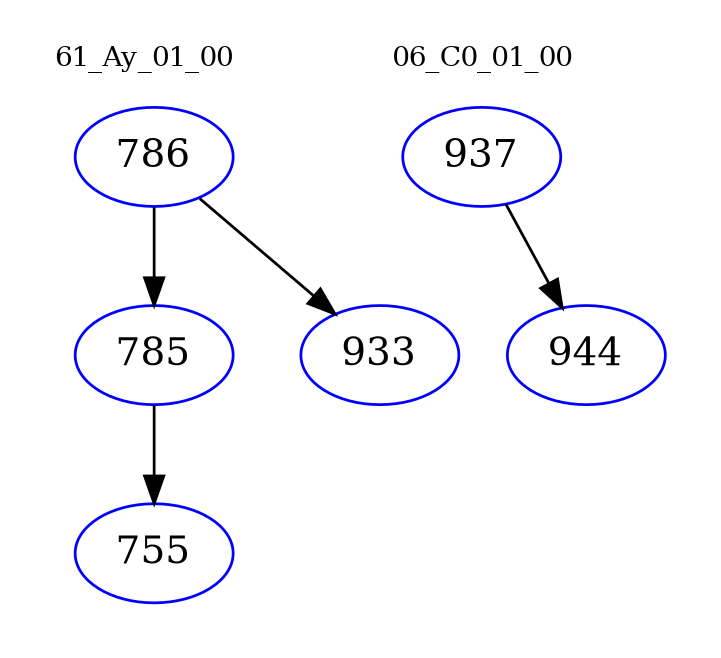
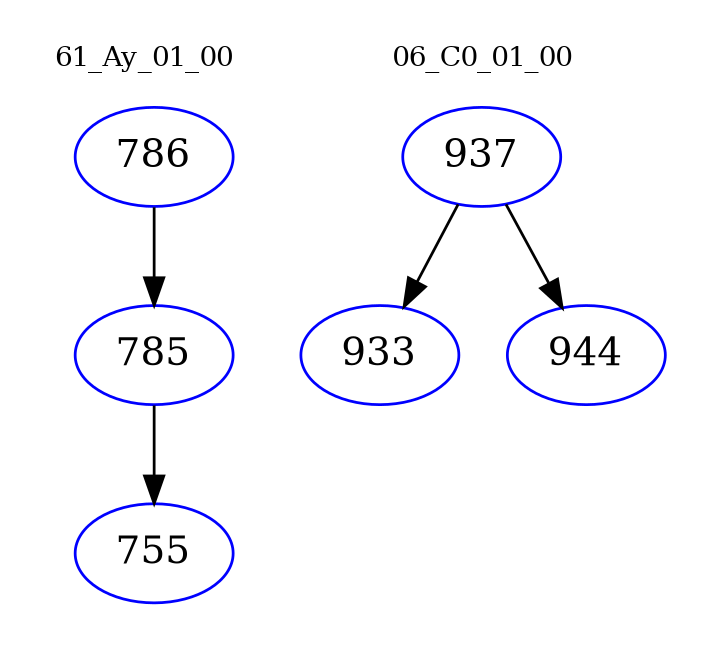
edge "786" -> "933": now "937" -> "933"
